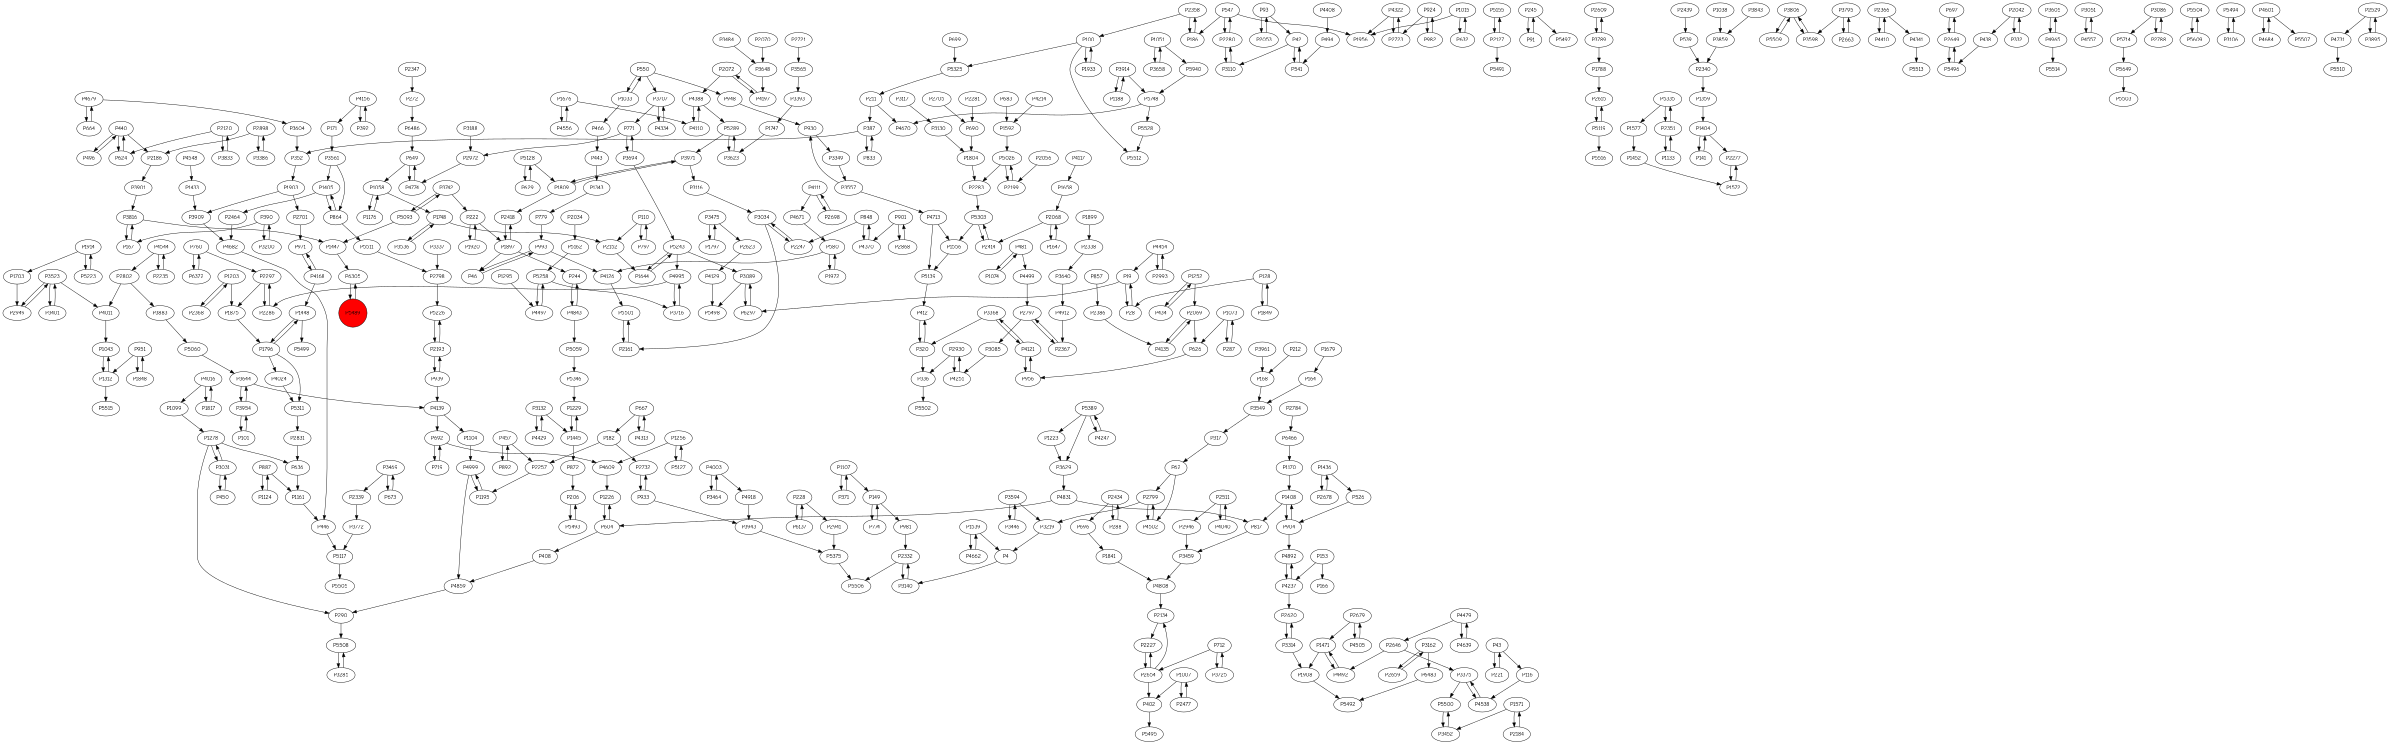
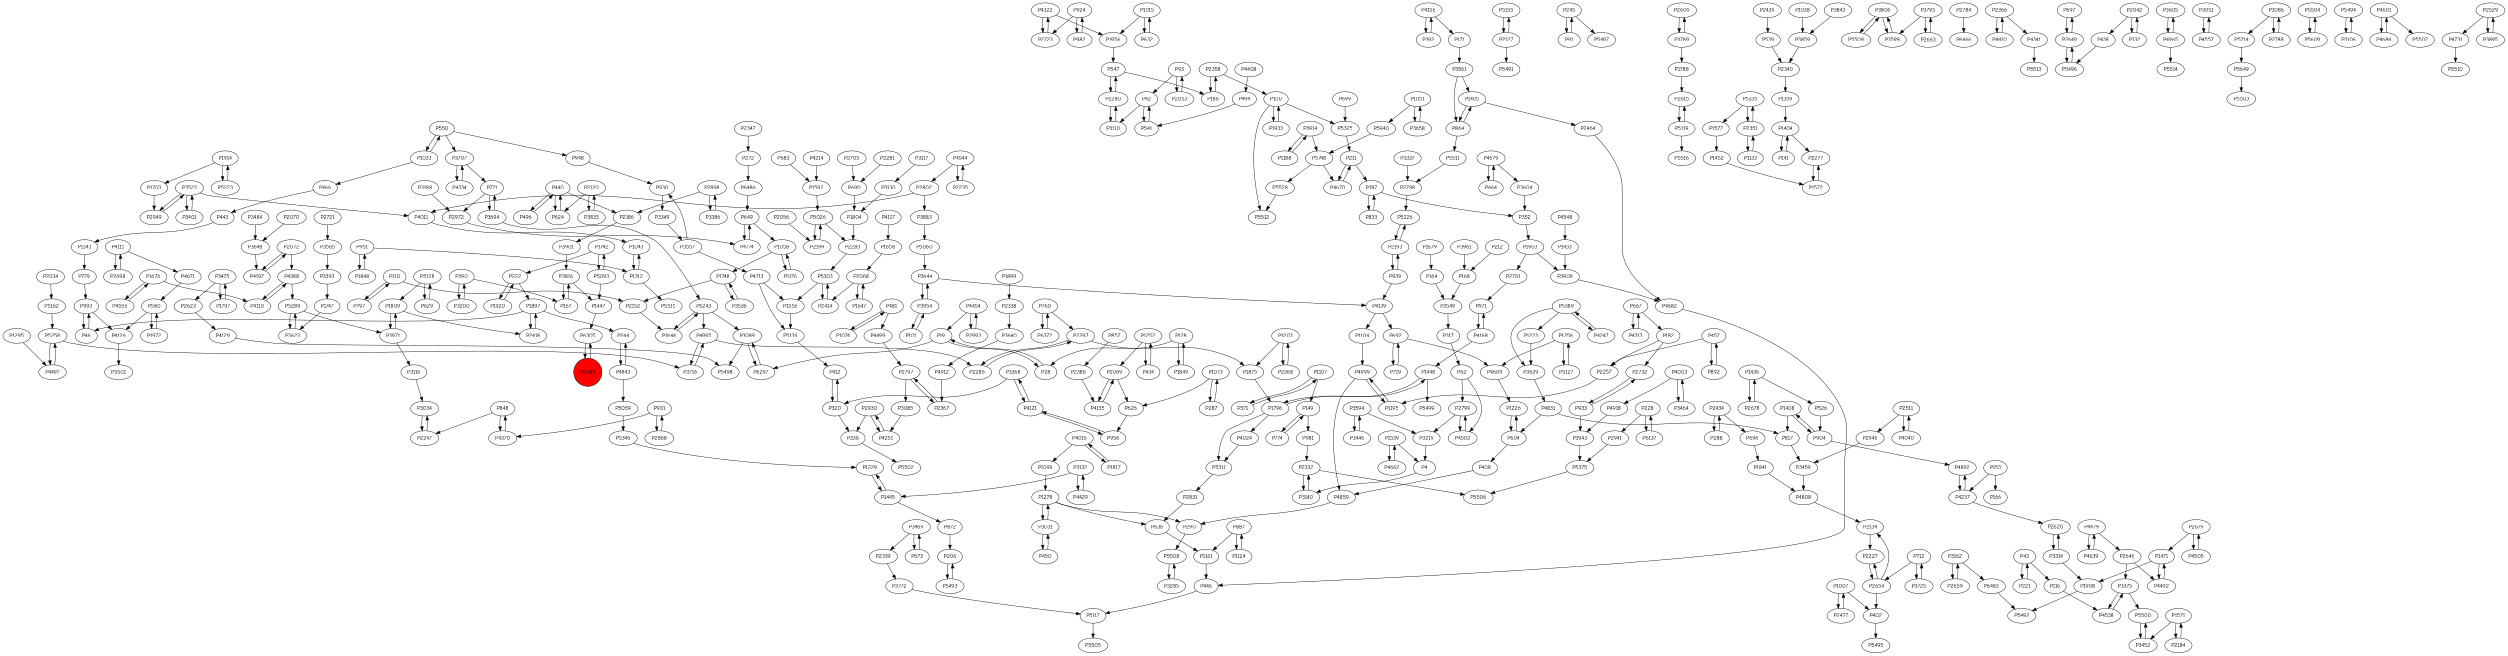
edge "P547" -> "P1956": reversed
edge "P4670" -> "P211": added
node "P2161": removed
node "P1170": removed
